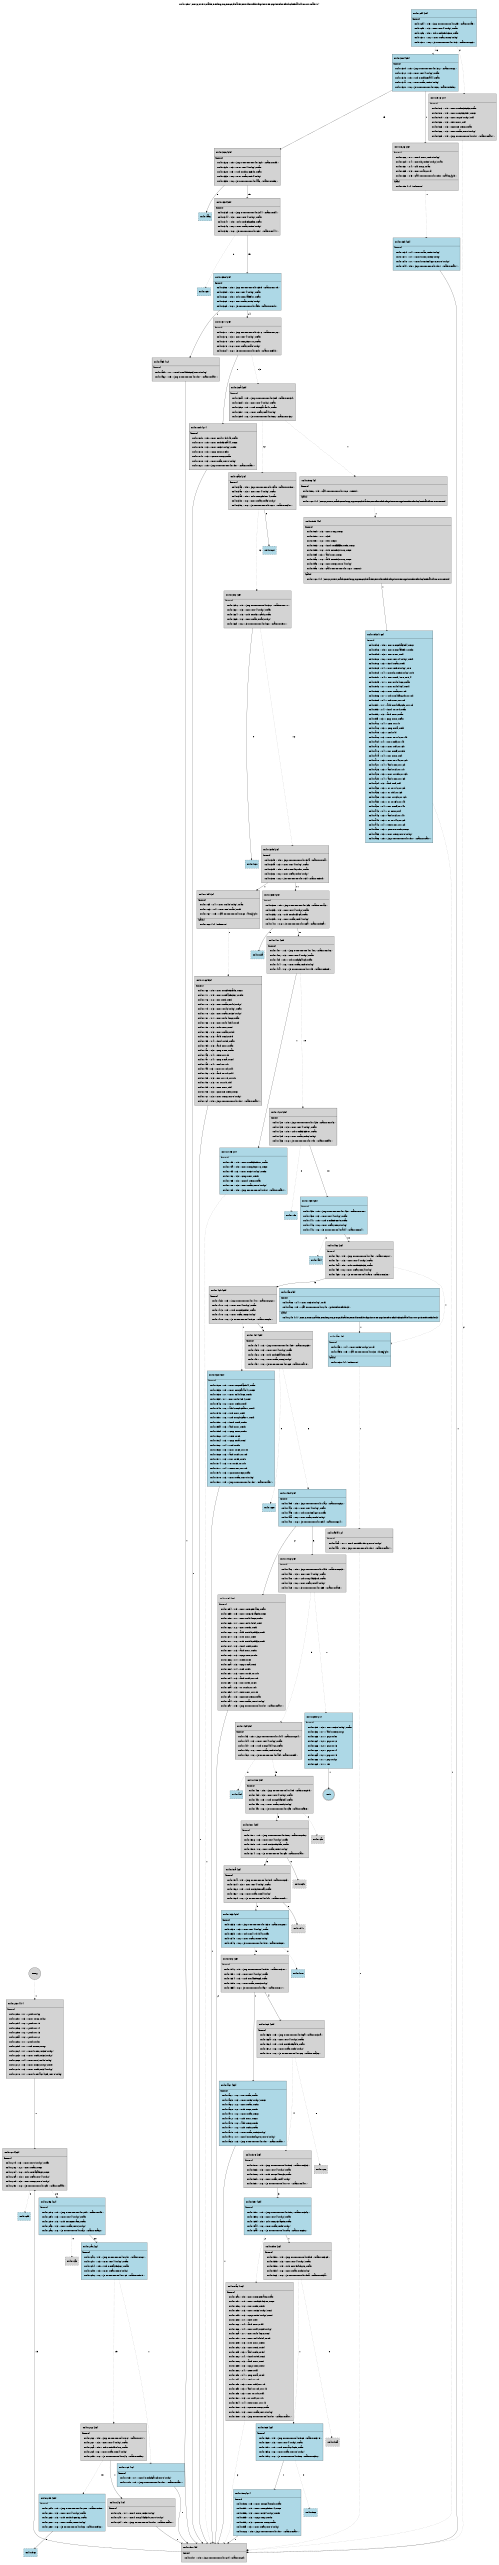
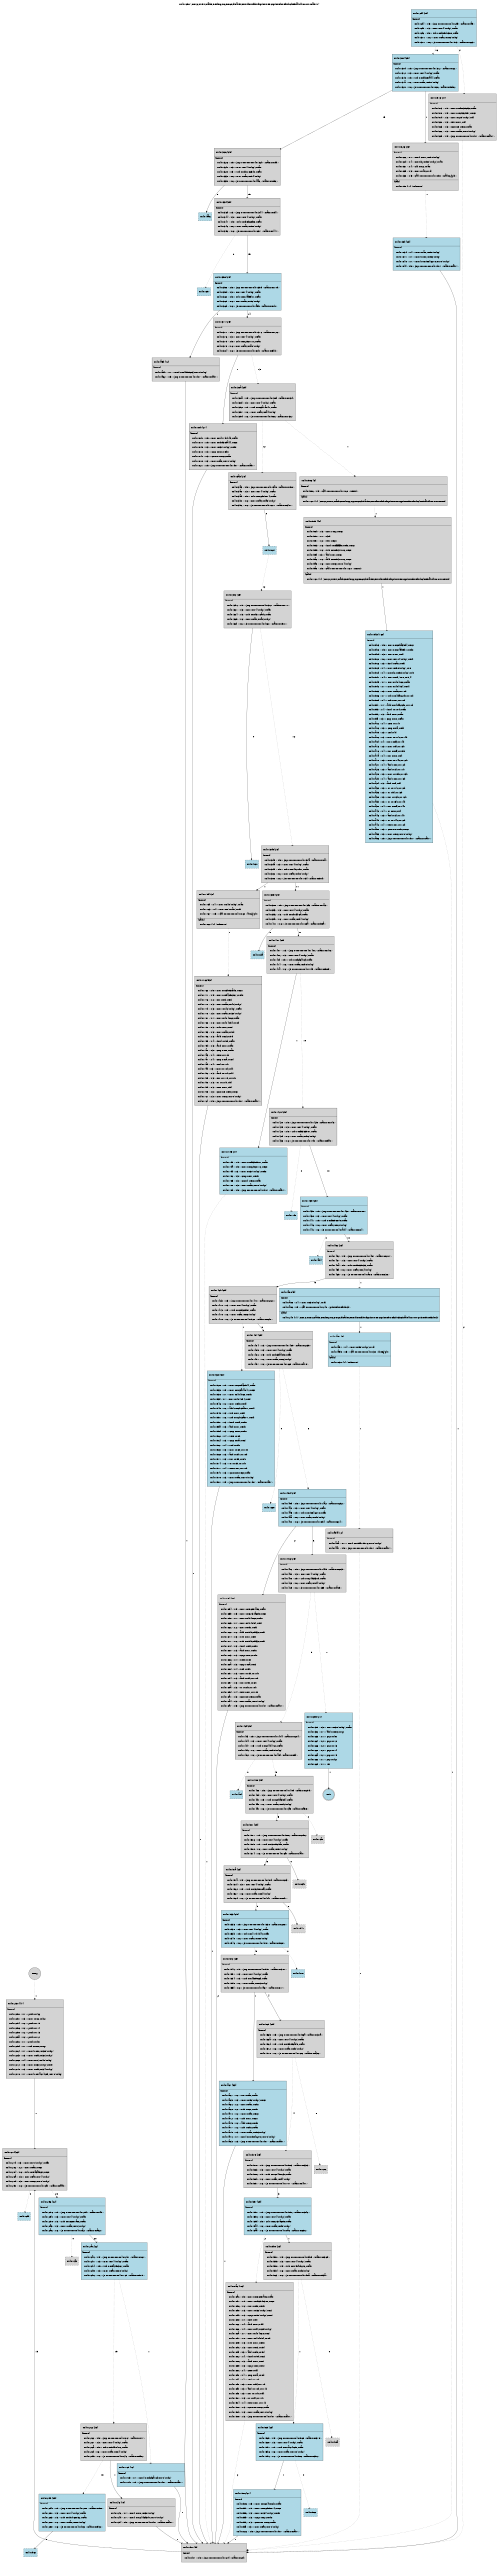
edge "0x4013a3 [25]" -> "0x4013bc [25]": now "0x401607" -> "0x4013bc [25]"
edge "0x401452 [25]" -> "0x401a91 [9]": now "0x401452 [25]" -> "0x401a88 [9]"
